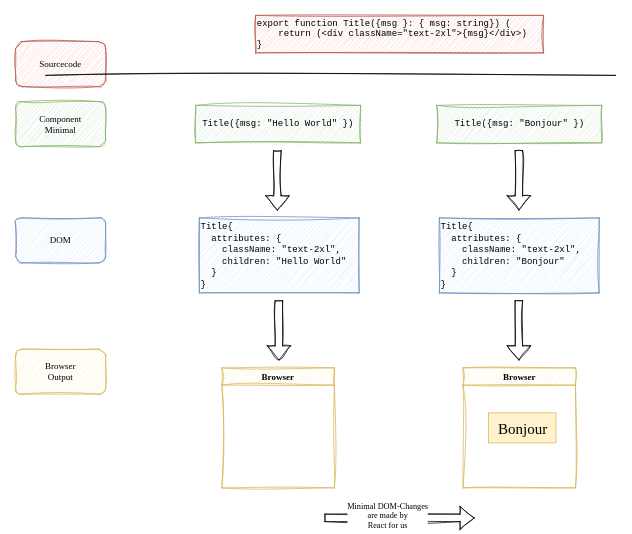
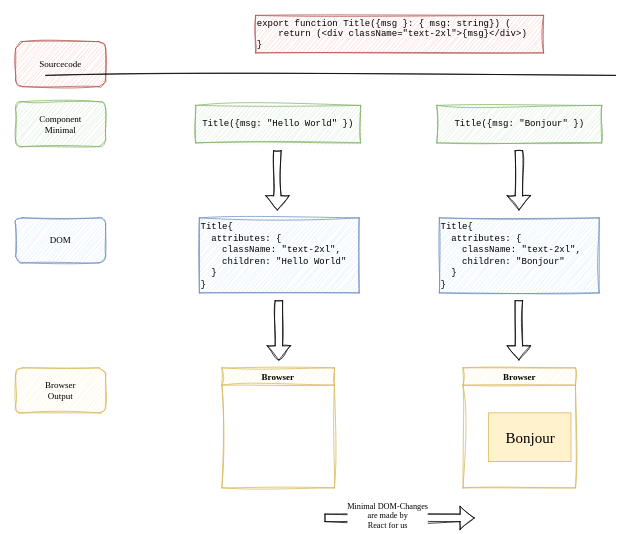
node "Browser Output": moved (60, 372) -> (60, 390)
node "Bonjour": size 68x30 -> 83x49
